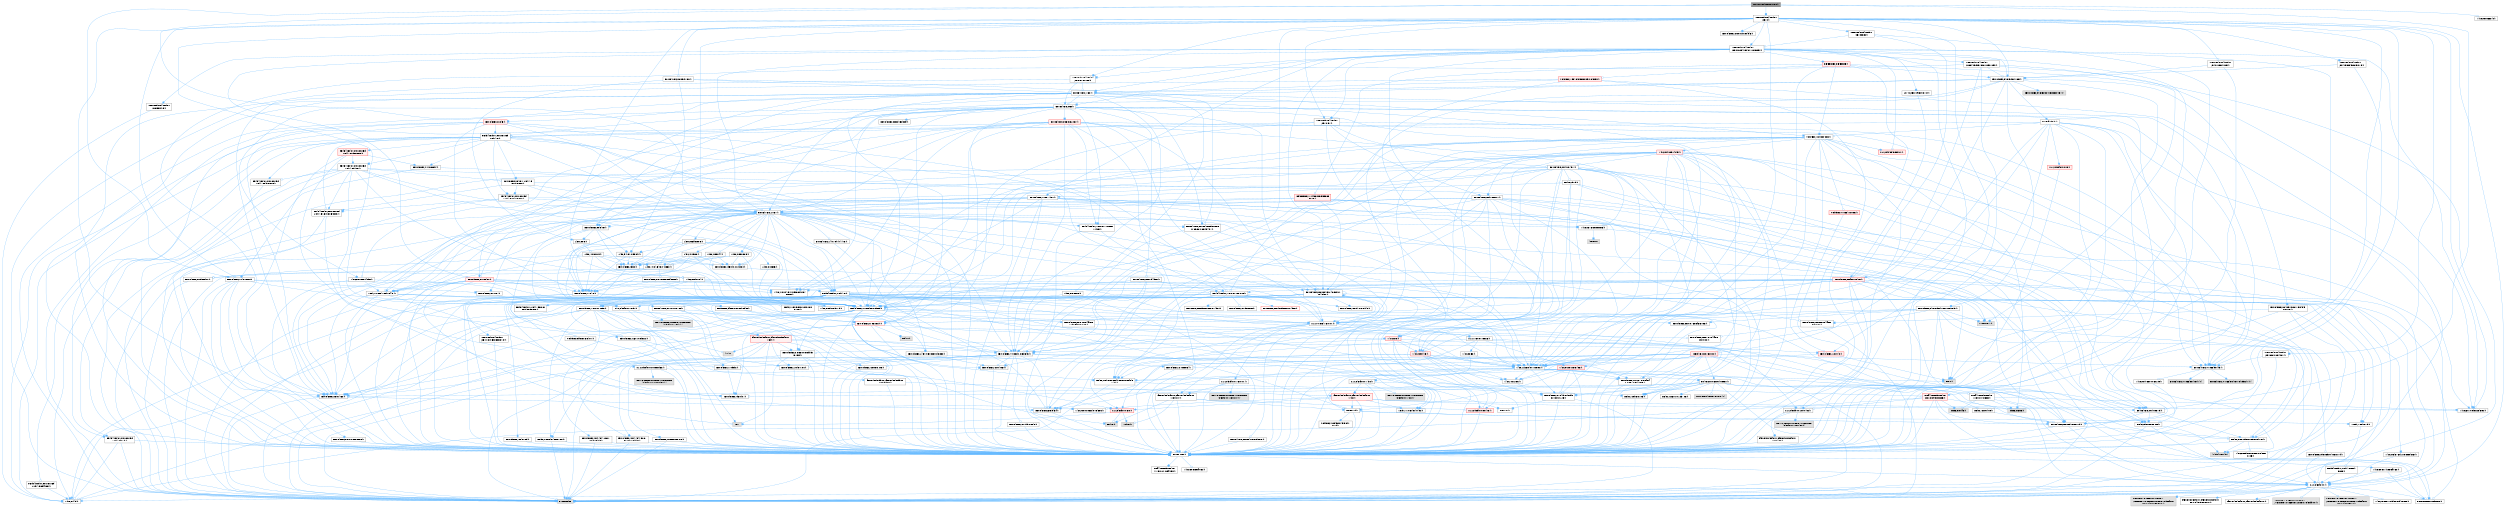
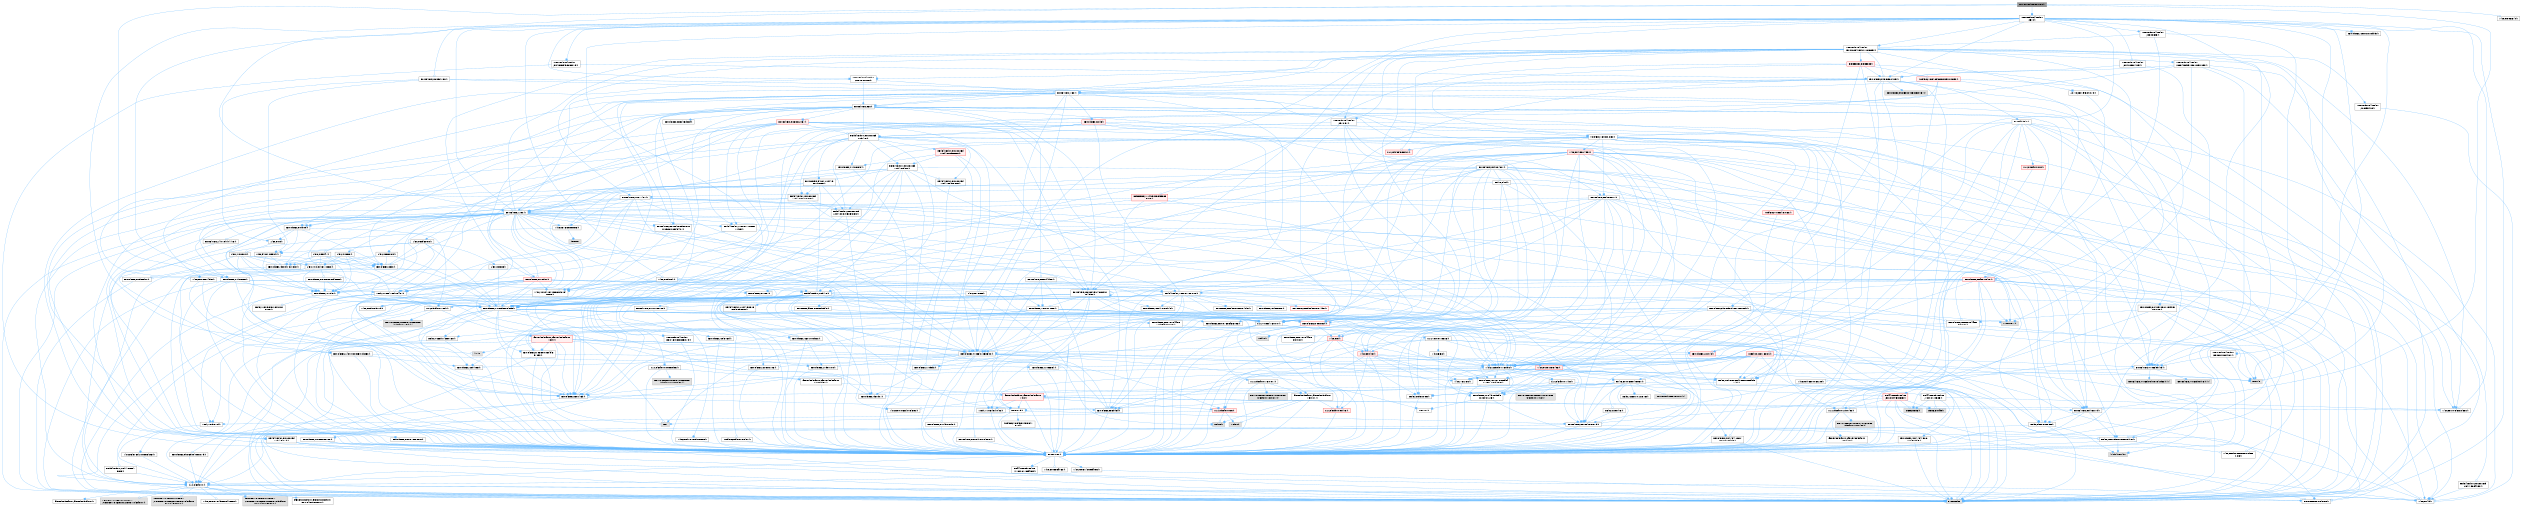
node "Misc/EngineVersionBase.h": added
